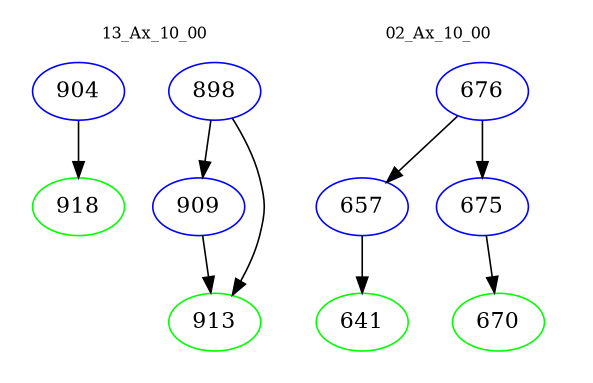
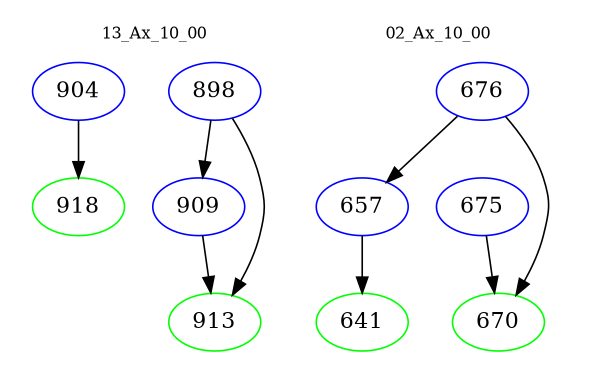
edge "676" -> "675": now "676" -> "670"
